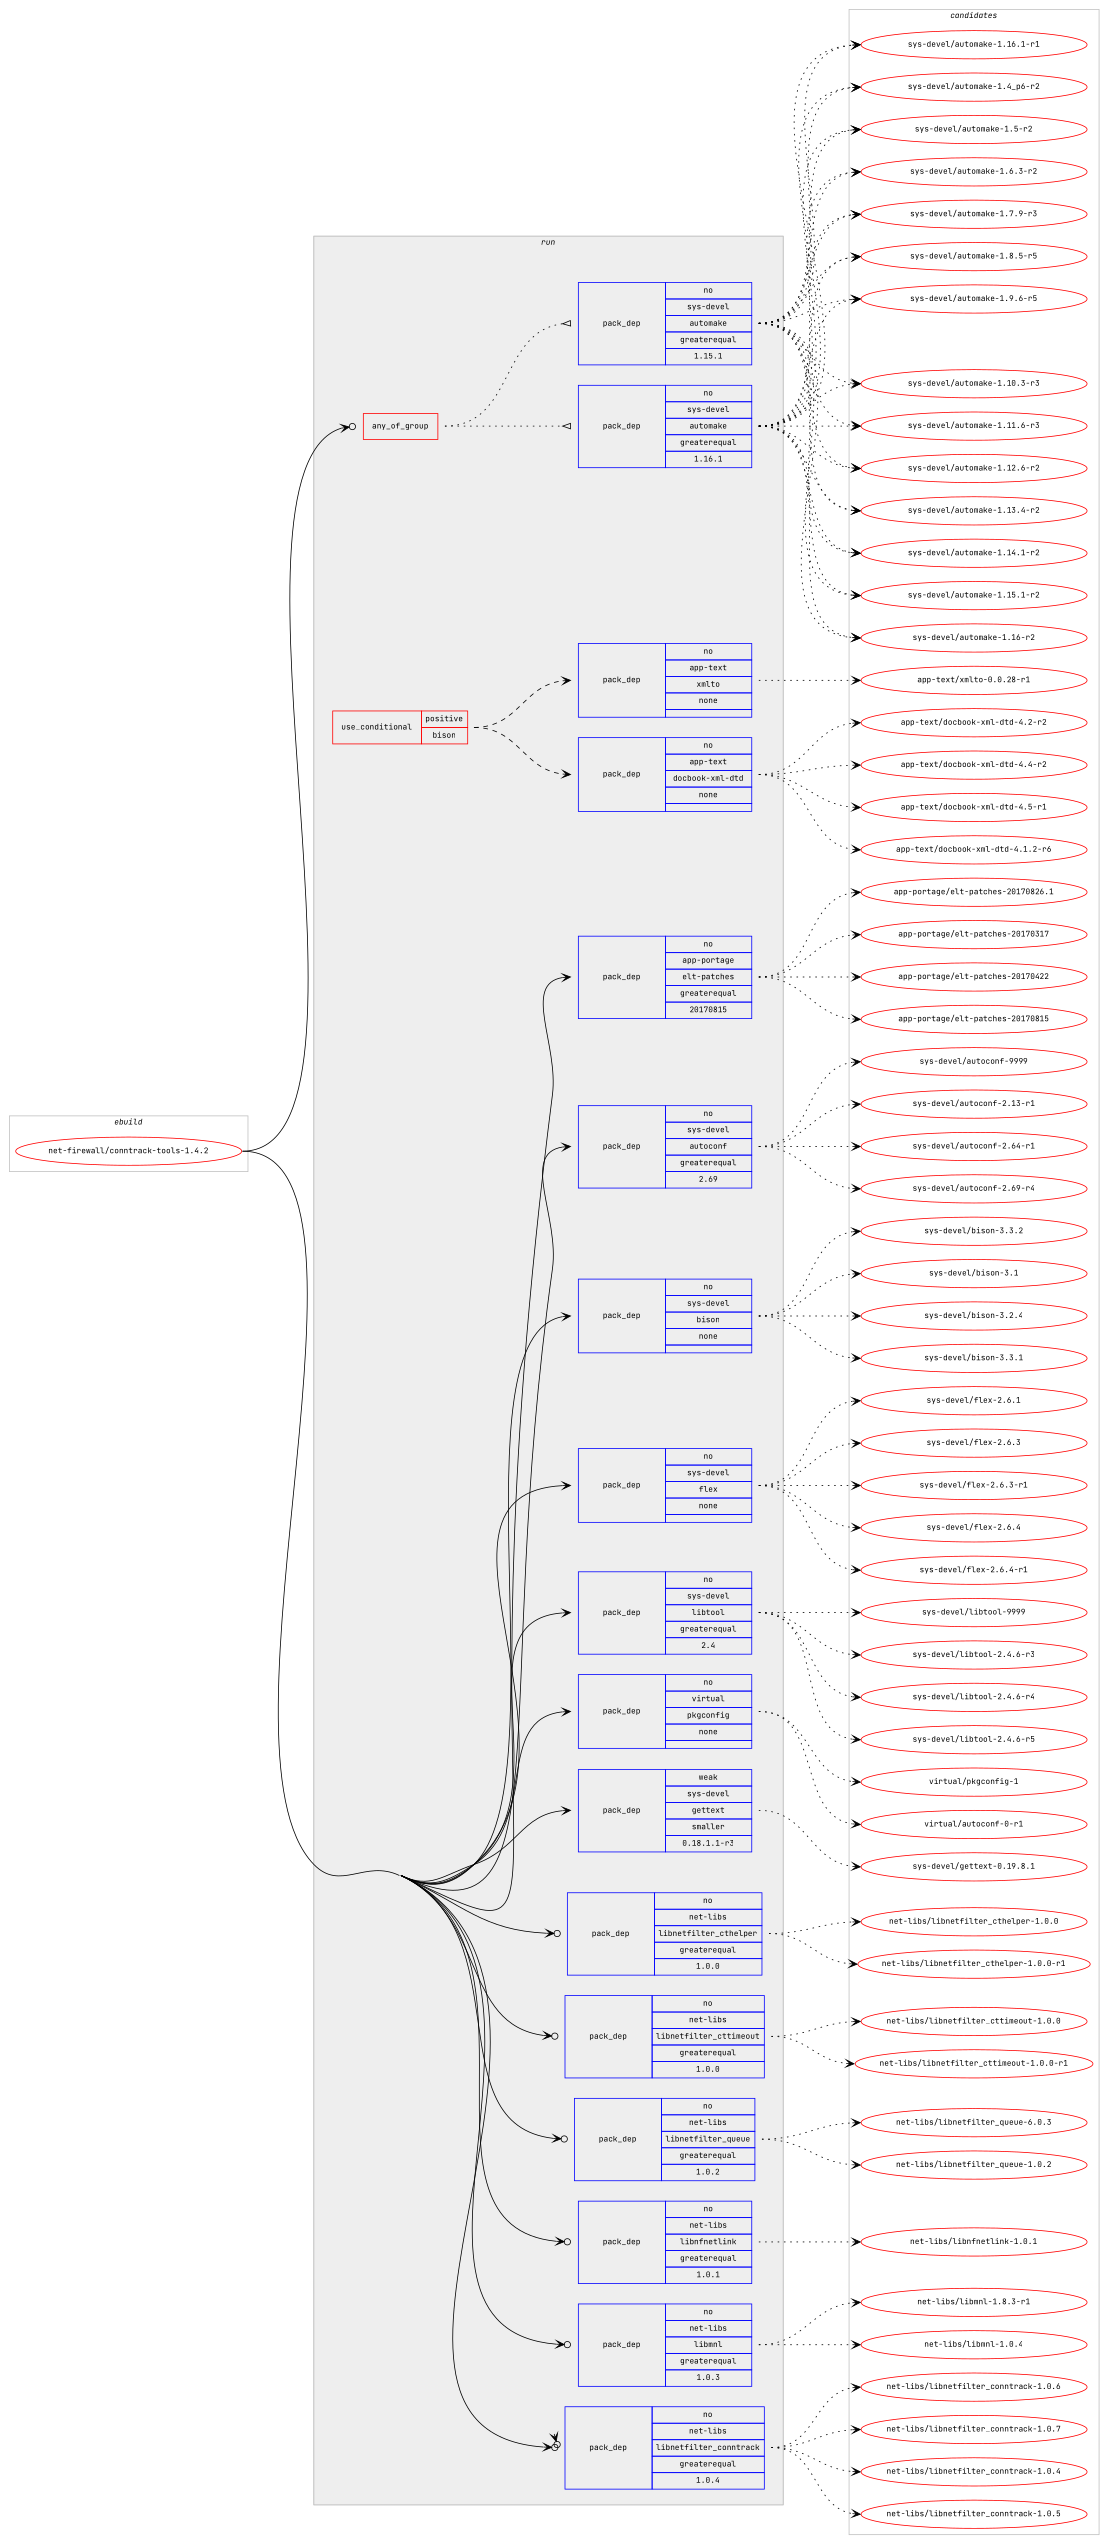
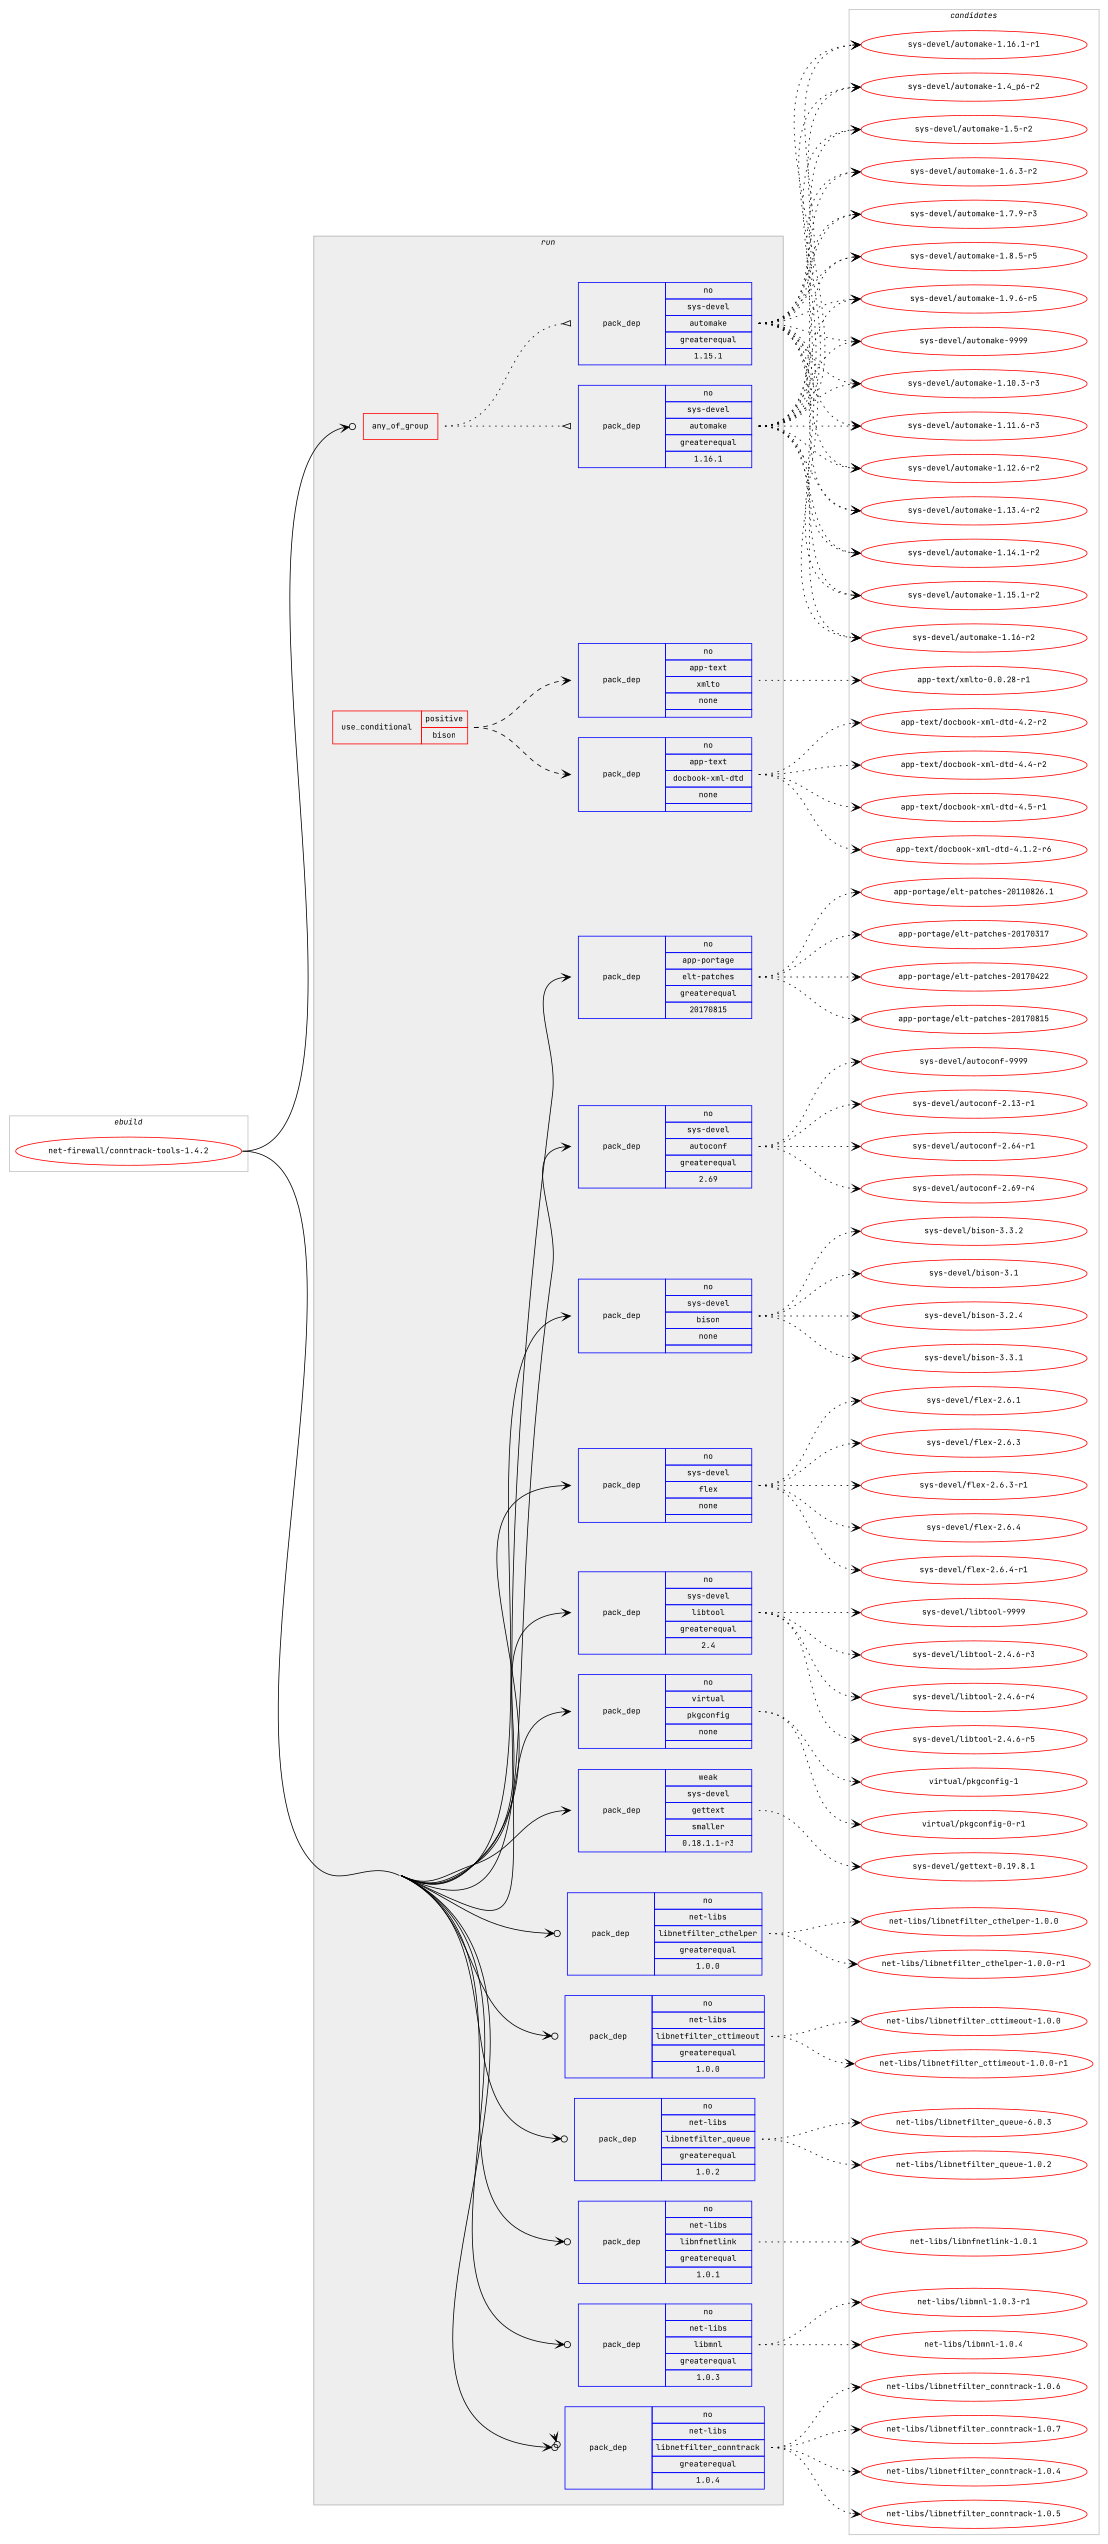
node "sys-devel/automake-9999": added
node "app-portage/elt-patches-20170826.1": label "app-portage/elt-patches-20170826.1" -> "app-portage/elt-patches-20110826.1"
node "virtual/autoconf-0-r1": label "virtual/autoconf-0-r1" -> "virtual/pkgconfig-0-r1"
node "net-libs/libmnl-1.8.3-r1": label "net-libs/libmnl-1.8.3-r1" -> "net-libs/libmnl-1.0.3-r1"
